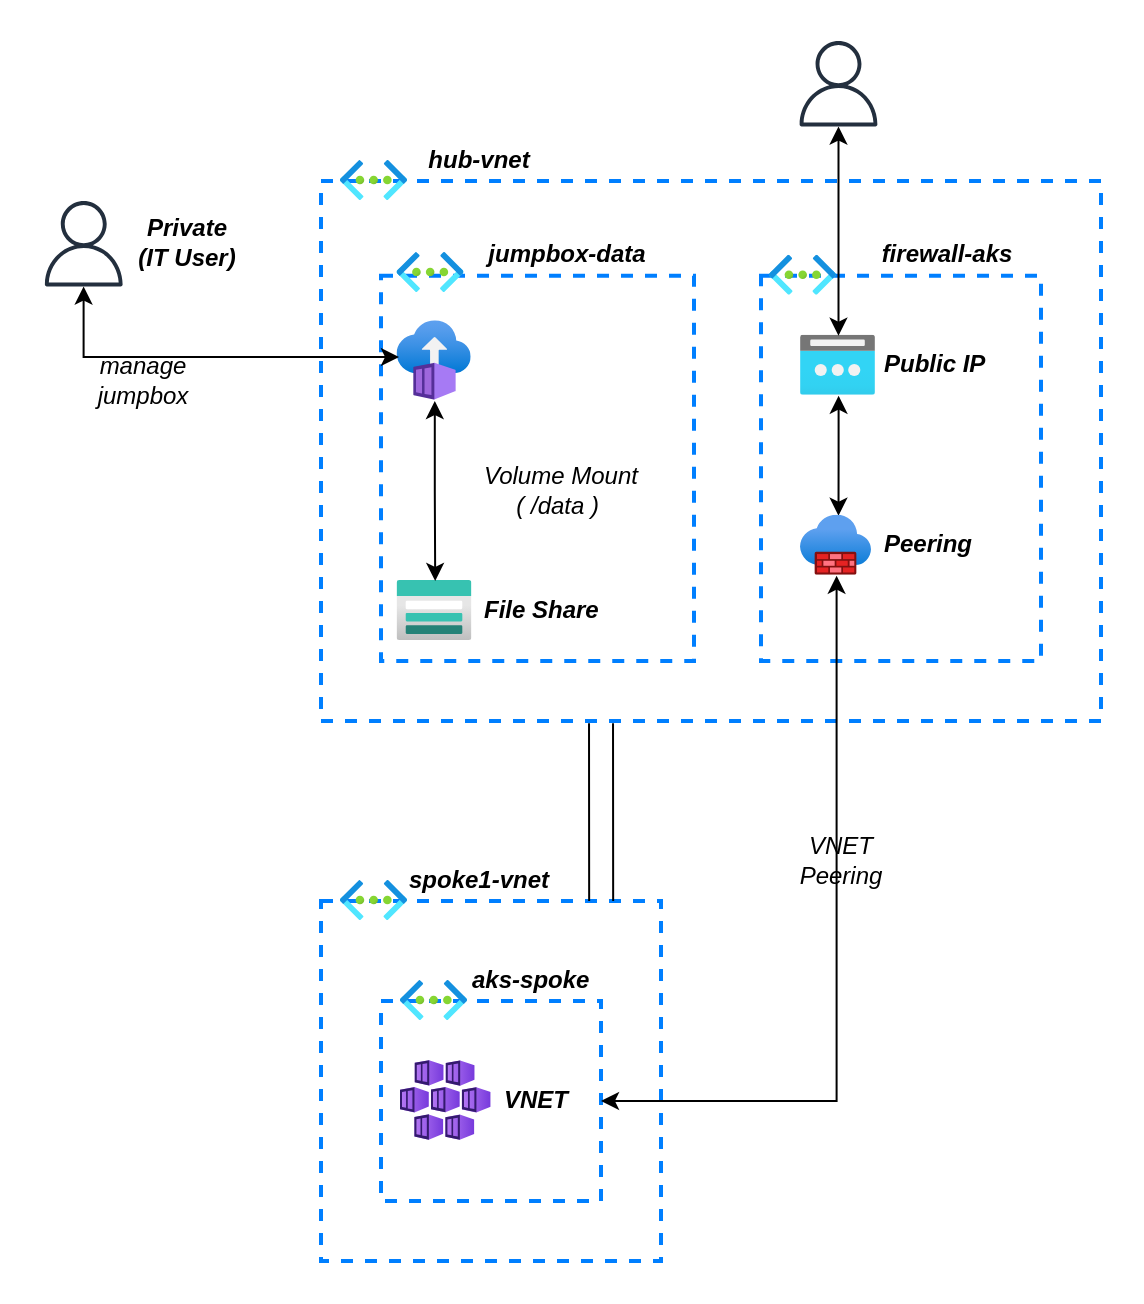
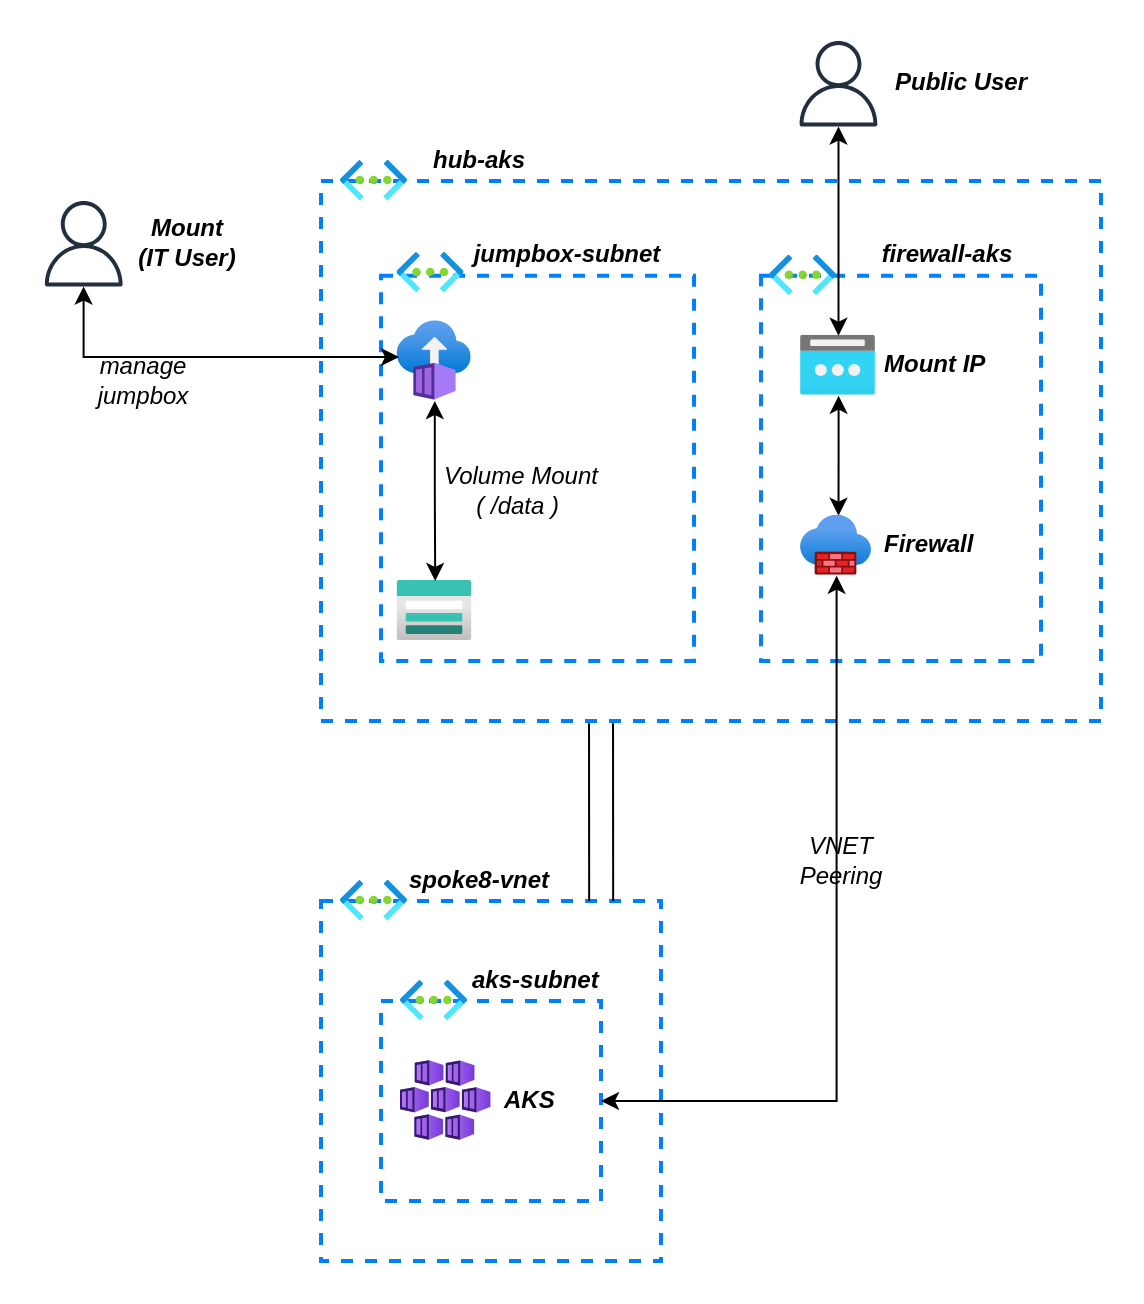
node "Public User": added
node "hub-vnet": label "hub-vnet" -> "hub-aks"
node "Private (IT User)": label "Private (IT User)" -> "Mount (IT User)"
node "jumpbox-data": label "jumpbox-data" -> "jumpbox-subnet"
node "Public IP": label "Public IP" -> "Mount IP"
node "Volume Mount ( /data )": moved (561, 491) -> (521, 491)
node "Peering": label "Peering" -> "Firewall"
node "File Share": removed
node "spoke1-vnet": label "spoke1-vnet" -> "spoke8-vnet"
node "aks-spoke": label "aks-spoke" -> "aks-subnet"
node "VNET": label "VNET" -> "AKS"
